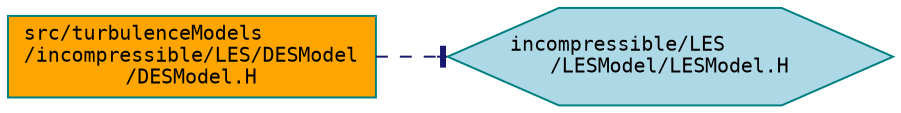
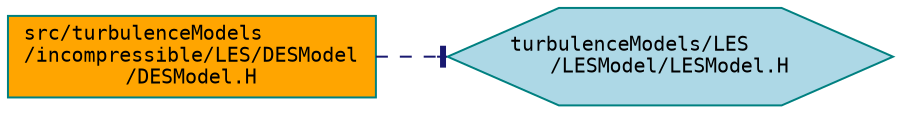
node "incompressible/LES /LESModel/LESModel.H": label "incompressible/LES /LESModel/LESModel.H" -> "turbulenceModels/LES /LESModel/LESModel.H"
